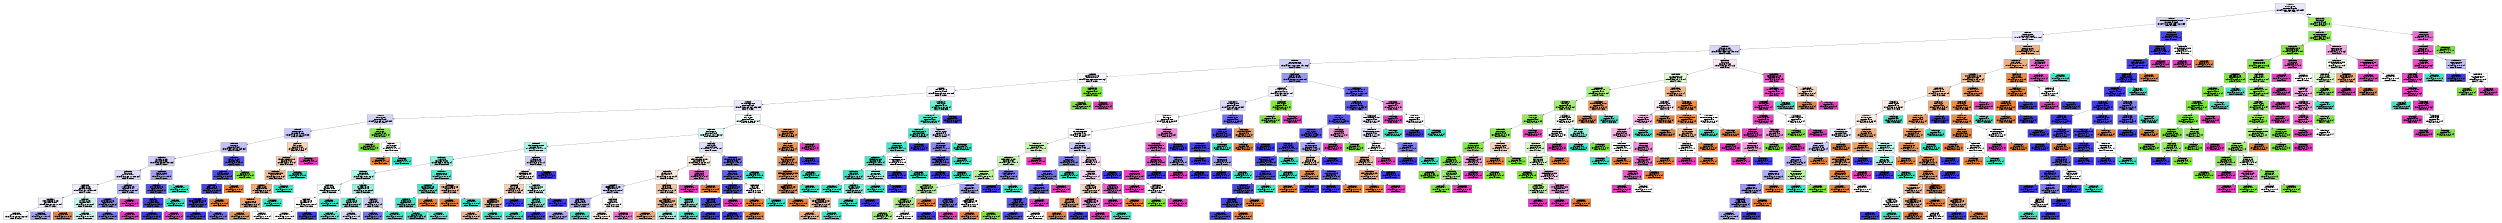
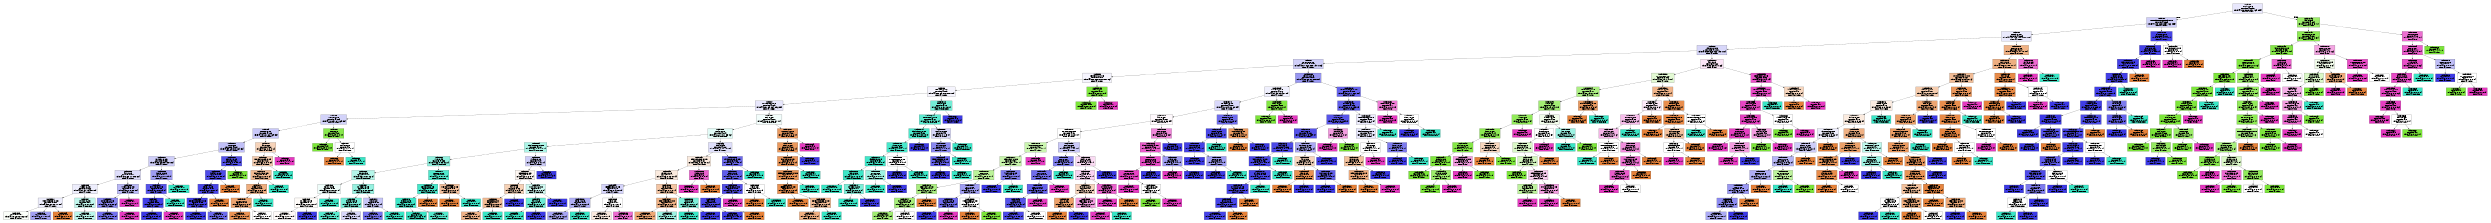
edge "node #562" -> "node #569": now "node #561" -> "node #569"
